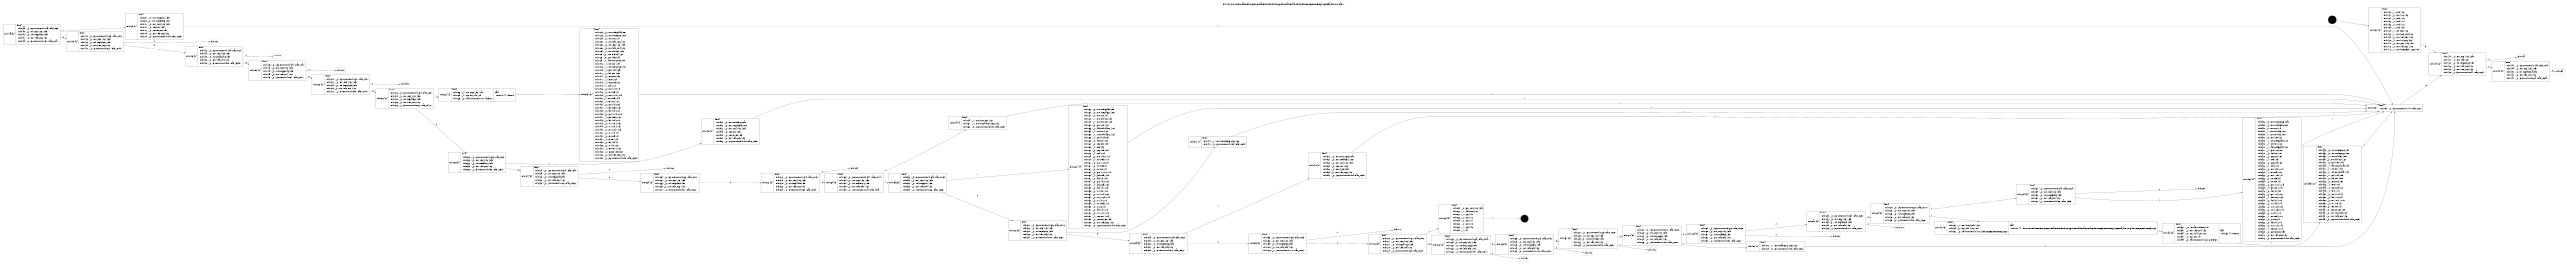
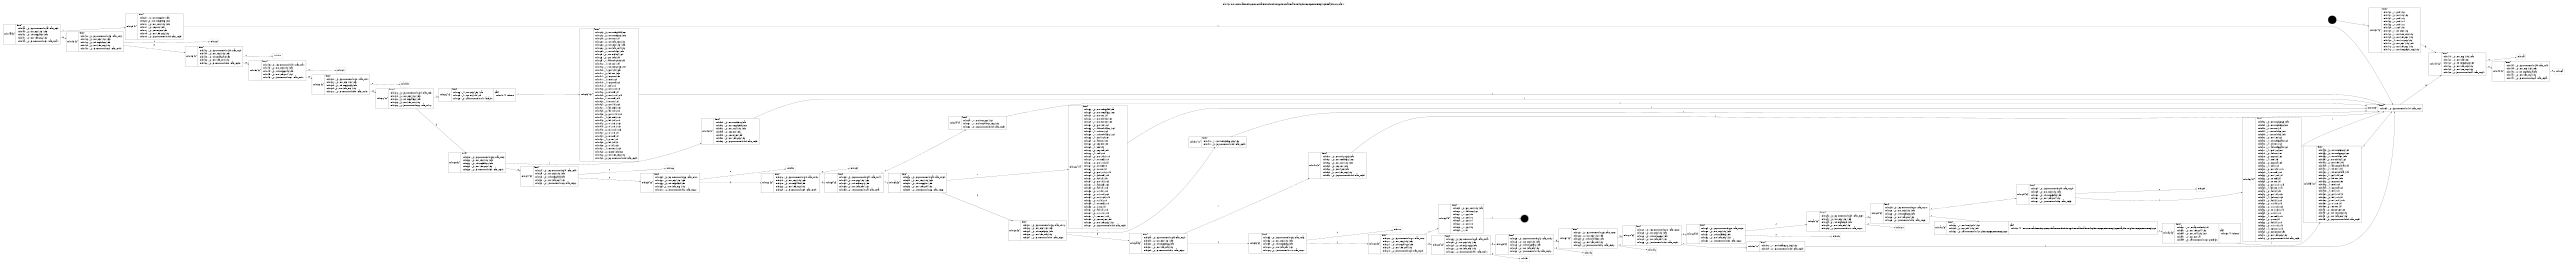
node "0x4019b2": added
